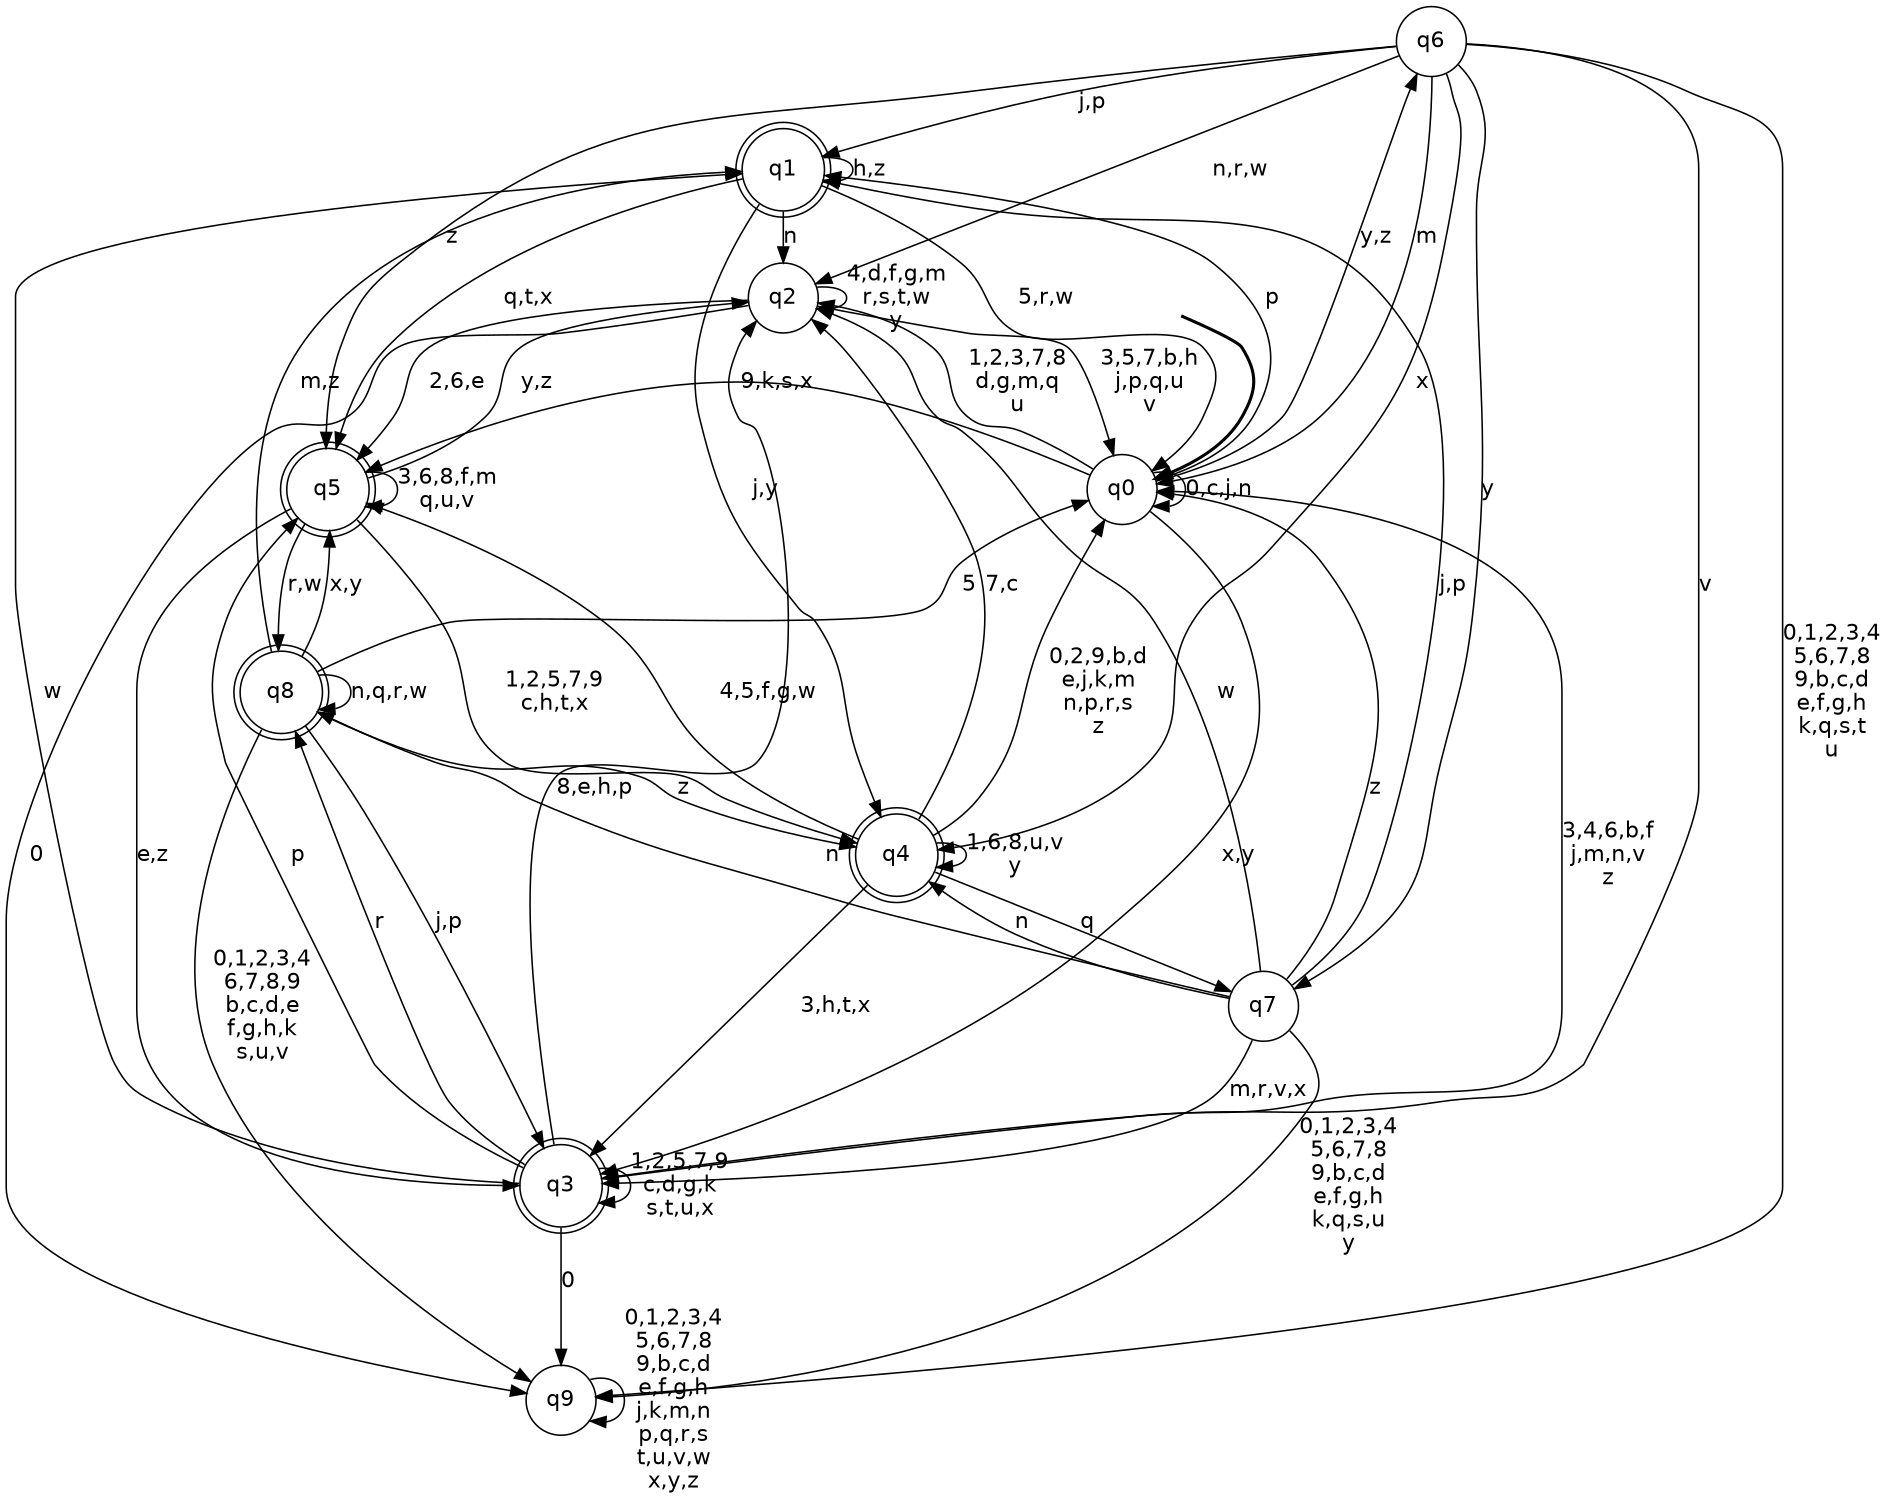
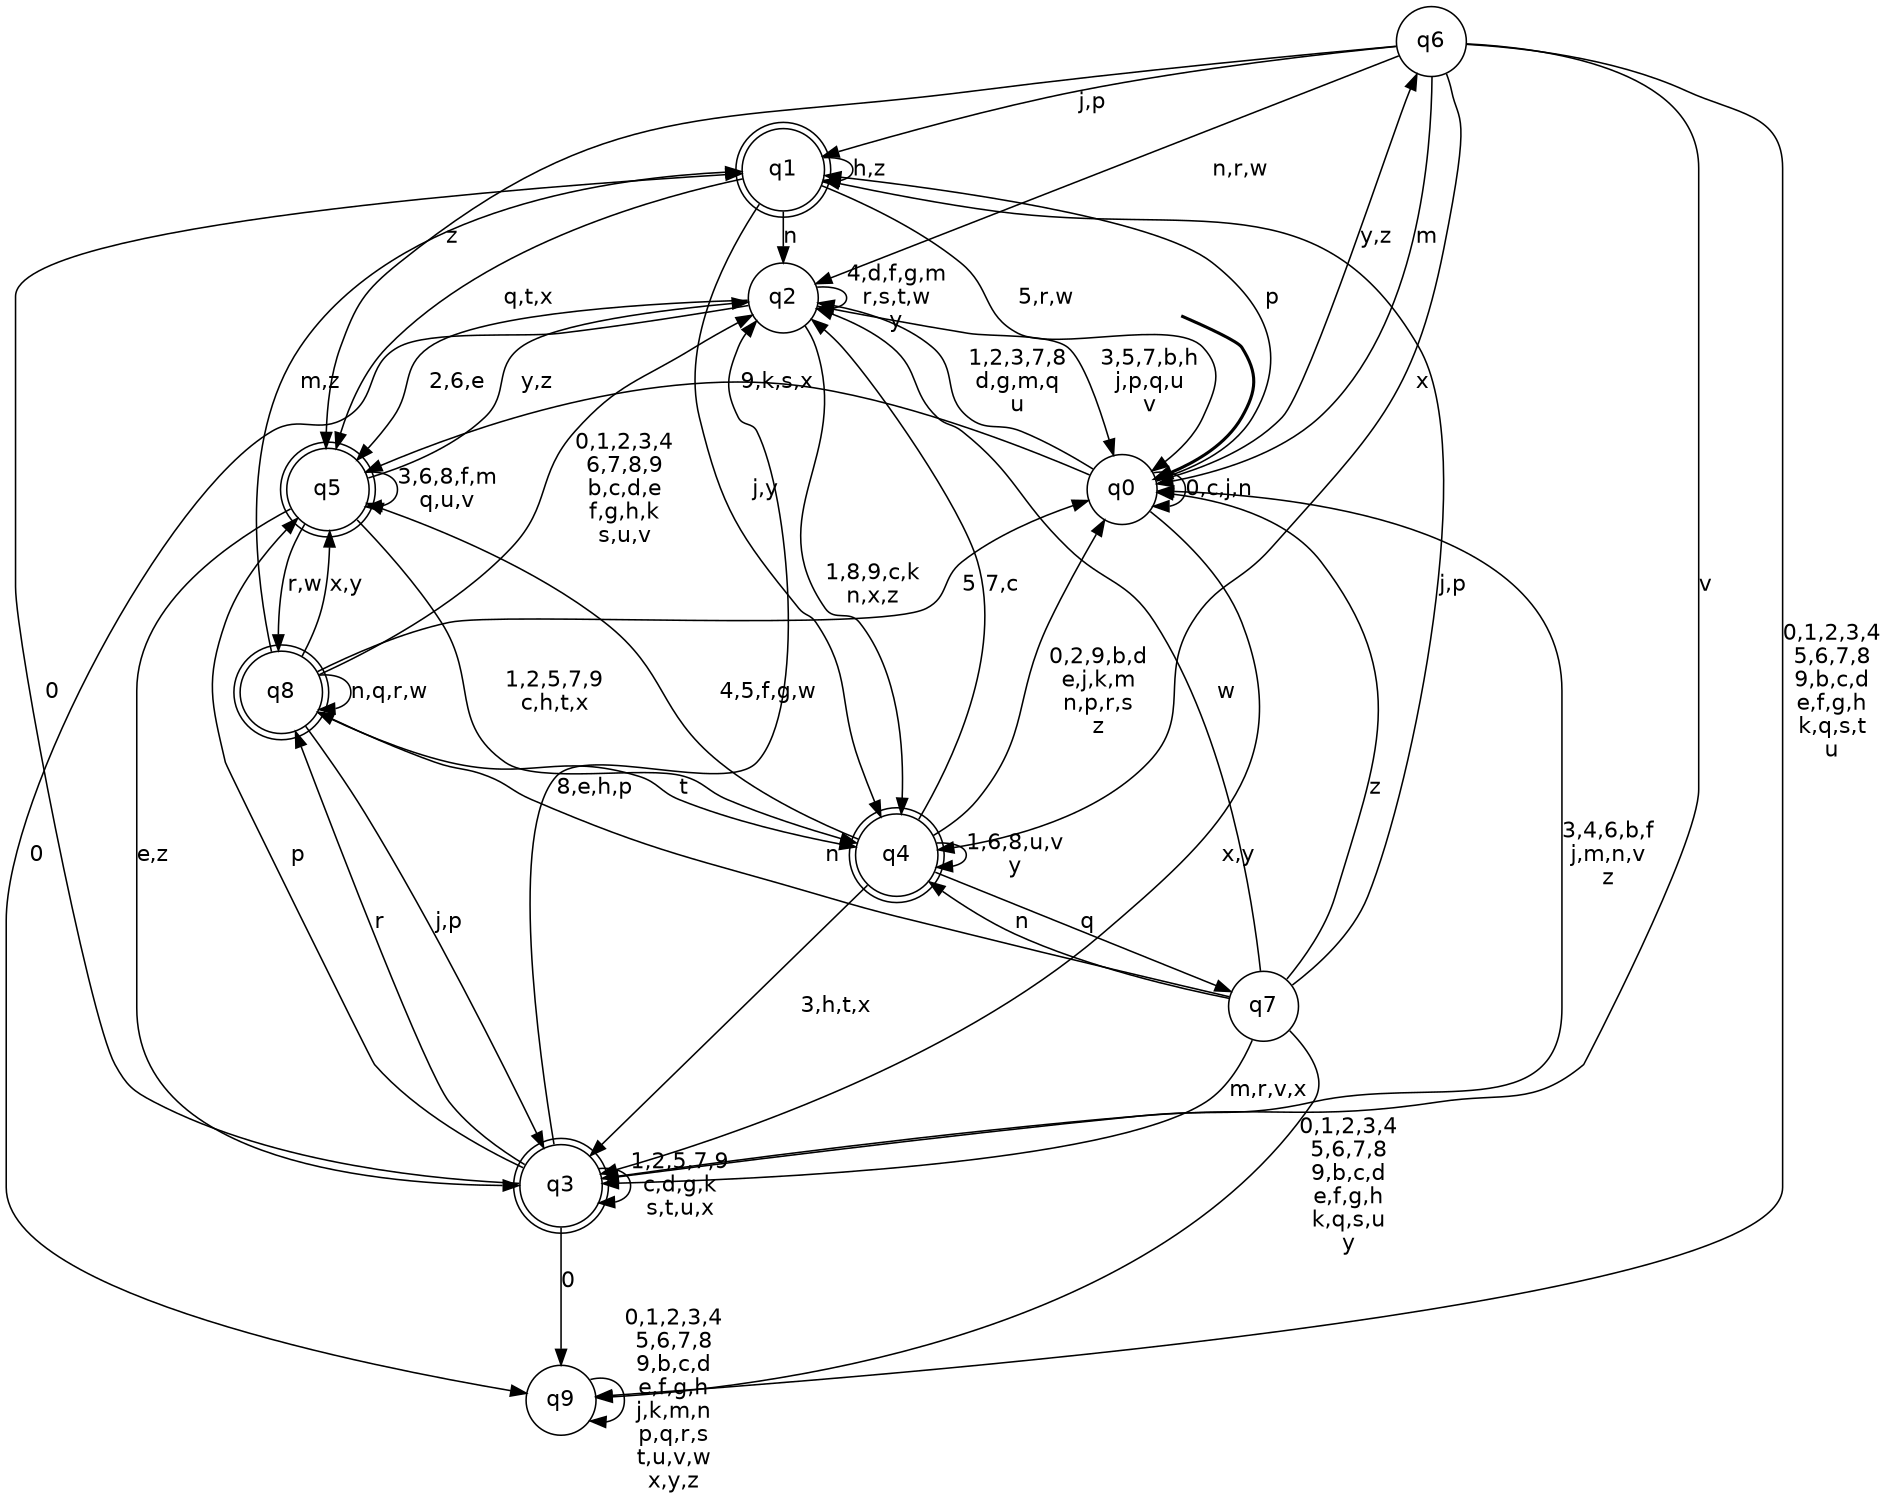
edge "q6" -> "q7": removed, label "y"
edge "q2" -> "q4": added, label "1,8,9,c,k n,x,z"
edge "q3" -> "q1": label "w" -> "0"
edge "q8" -> "q4": label "z" -> "t"
edge "q8" -> "q9": now "q8" -> "q2"
